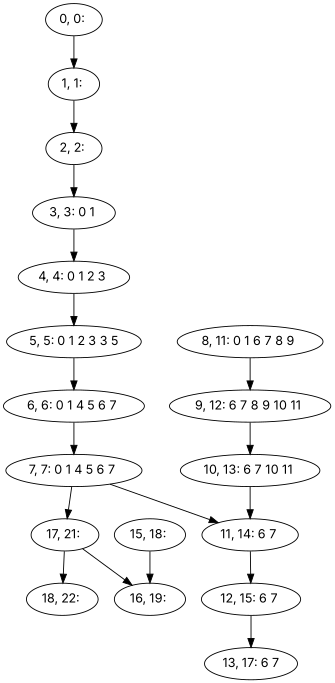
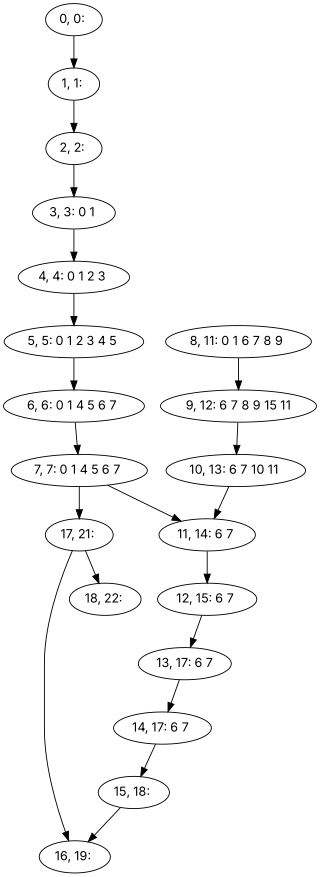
node "5, 5: 0 1 2 3 3 5": label "5, 5: 0 1 2 3 3 5" -> "5, 5: 0 1 2 3 4 5"
node "9, 12: 6 7 8 9 10 11": label "9, 12: 6 7 8 9 10 11" -> "9, 12: 6 7 8 9 15 11"
node "14, 17: 6 7": added
